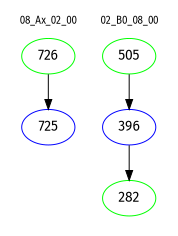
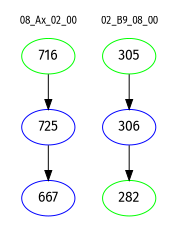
cluster "02_B0_08_00": label "02_B0_08_00" -> "02_B9_08_00"
node "726": label "726" -> "716"
node "505": label "505" -> "305"
node "396": label "396" -> "306"
node "667": added
